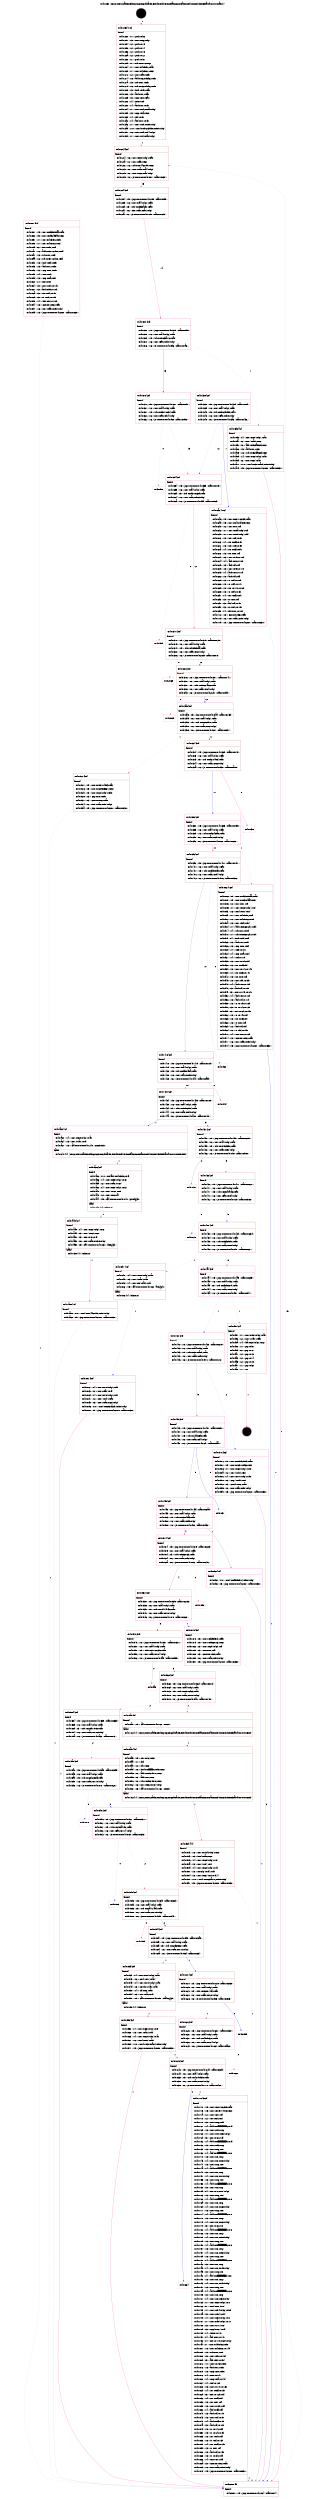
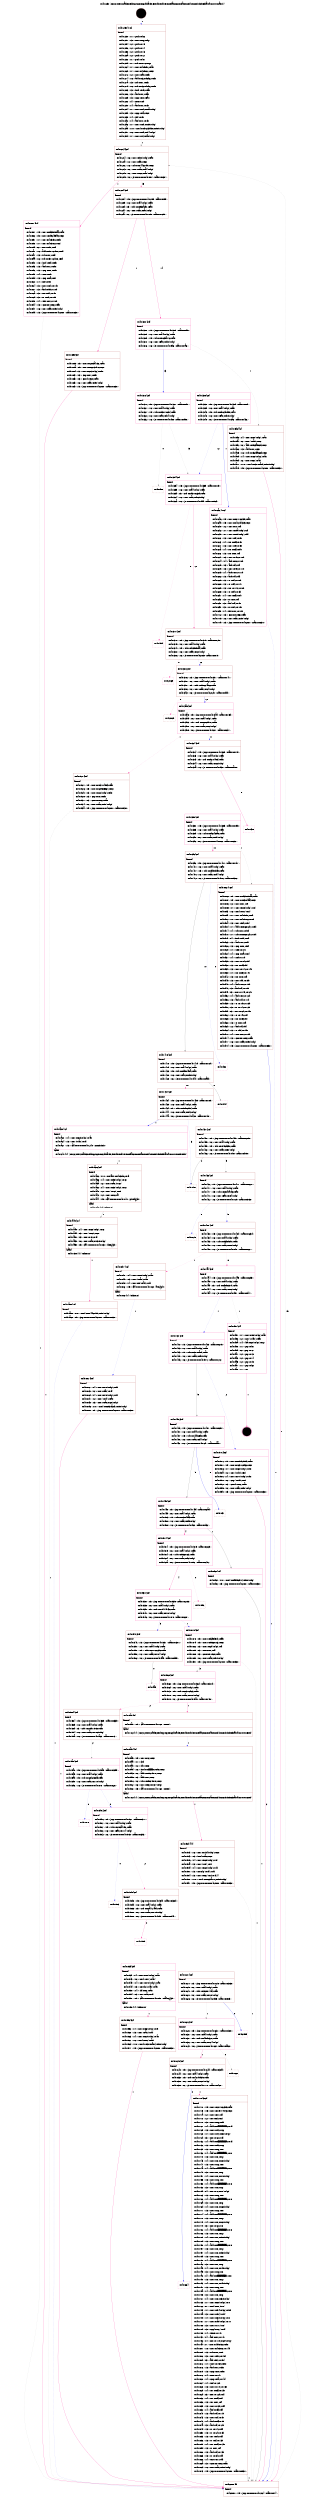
edge "0x4012c4 [32]" -> "0x401e87 [91]": added, label "1"
node "0x4018e5 [30]": added
edge "0x4013c4 [28]" -> "0x4013e0 [28]": removed, label "11"
edge "0x401434 [28]" -> "0x401450 [28]": now "0x401434 [28]" -> "0x401de0"
edge "0x40154c [28]" -> "0x401568 [28]": now "0x401878 [30]" -> "0x401568 [28]"
node "0x4015f4 [28]": removed
edge "0x402055" -> "0x401ce2": now "0x40162c [28]" -> "0x401ce2"
edge "0x40195c [32]" -> "0x401648 [28]": now "0x40162c [28]" -> "0x401648 [28]"
